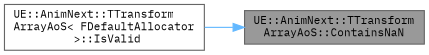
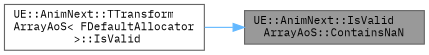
node "UE::AnimNext::TTransform ArrayAoS::ContainsNaN": label "UE::AnimNext::TTransform ArrayAoS::ContainsNaN" -> "UE::AnimNext::IsValid ArrayAoS::ContainsNaN"
